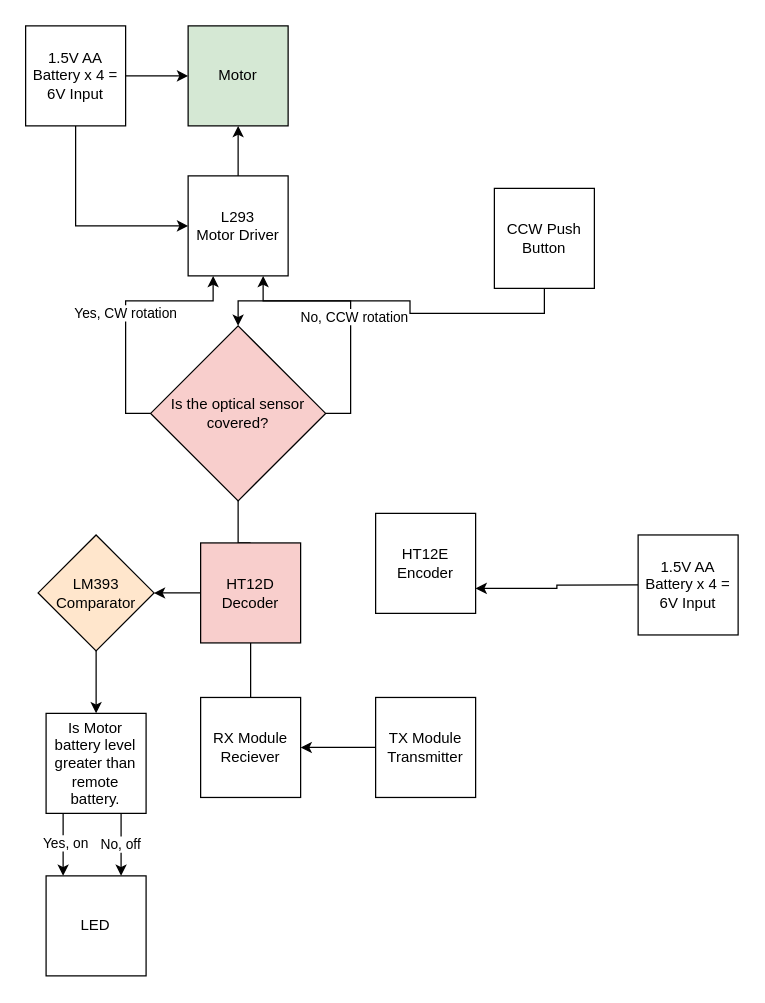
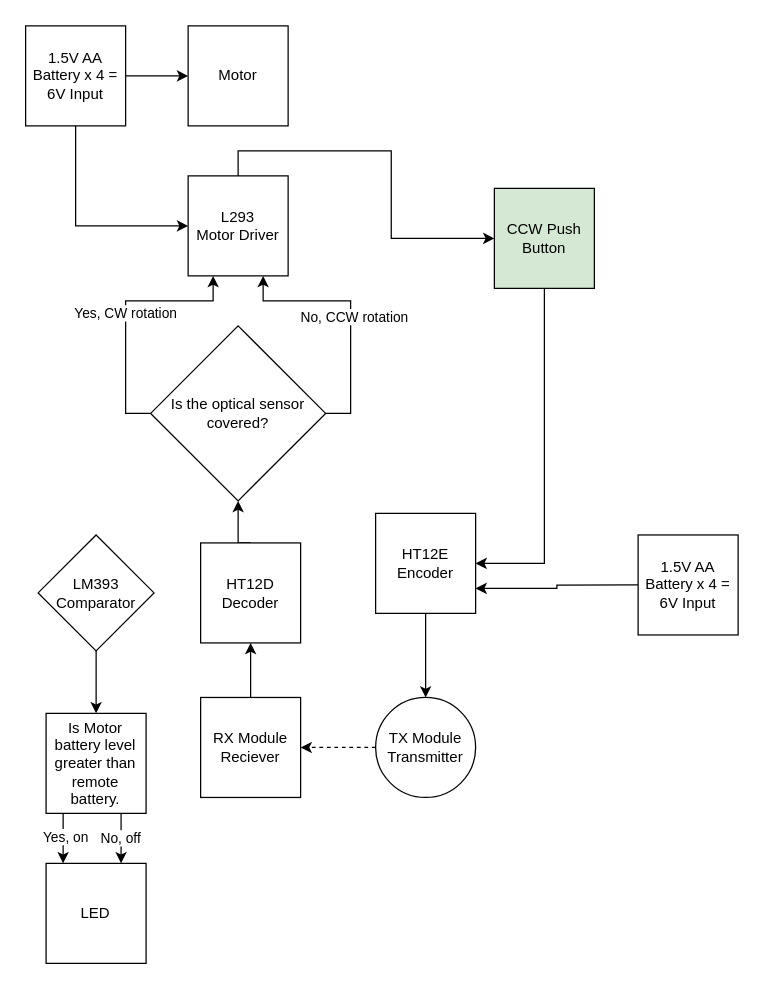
node "Motor": fillcolor #d5e8d4 -> #ffffff
edge "L293 Motor Driver" -> "Motor": now "L293 Motor Driver" -> "CCW Push Button"
node "CCW Push Button": fillcolor #ffffff -> #d5e8d4
edge "CCW Push Button" -> "Is the optical sensor covered?": now "CCW Push Button" -> "HT12E Encoder"
node "Is the optical sensor covered?": fillcolor #f8cecc -> #ffffff
edge "Is the optical sensor covered?" -- "HT12D Decoder": arrowhead none -> classic
node "LM393 Comparator": fillcolor #ffe6cc -> #ffffff
edge "HT12D Decoder" -> "LM393 Comparator": removed
node "HT12D Decoder": fillcolor #f8cecc -> #ffffff
edge "HT12D Decoder" -- "RX Module Reciever": arrowhead none -> classic
edge "HT12E Encoder" -> "TX Module Transmitter": added
edge "TX Module Transmitter" -> "RX Module Reciever": style solid -> dashed
node "TX Module Transmitter": shape rectangle -> ellipse
node "LED": moved (96, 926) -> (96, 913)
